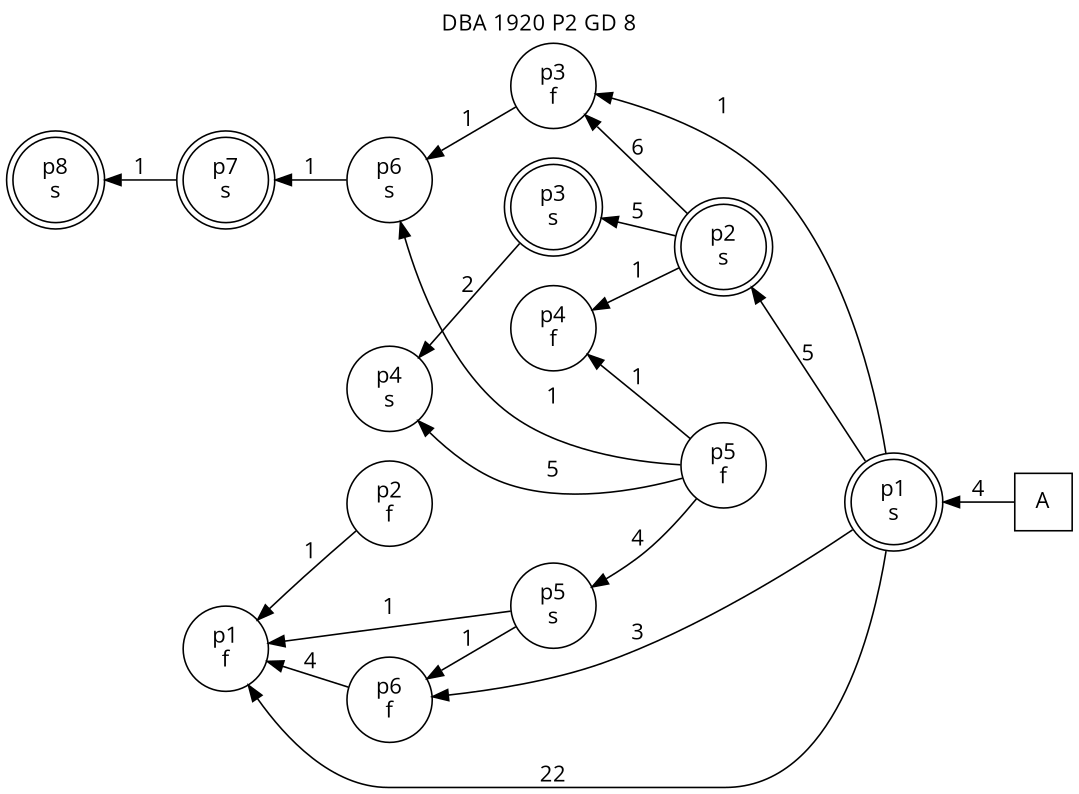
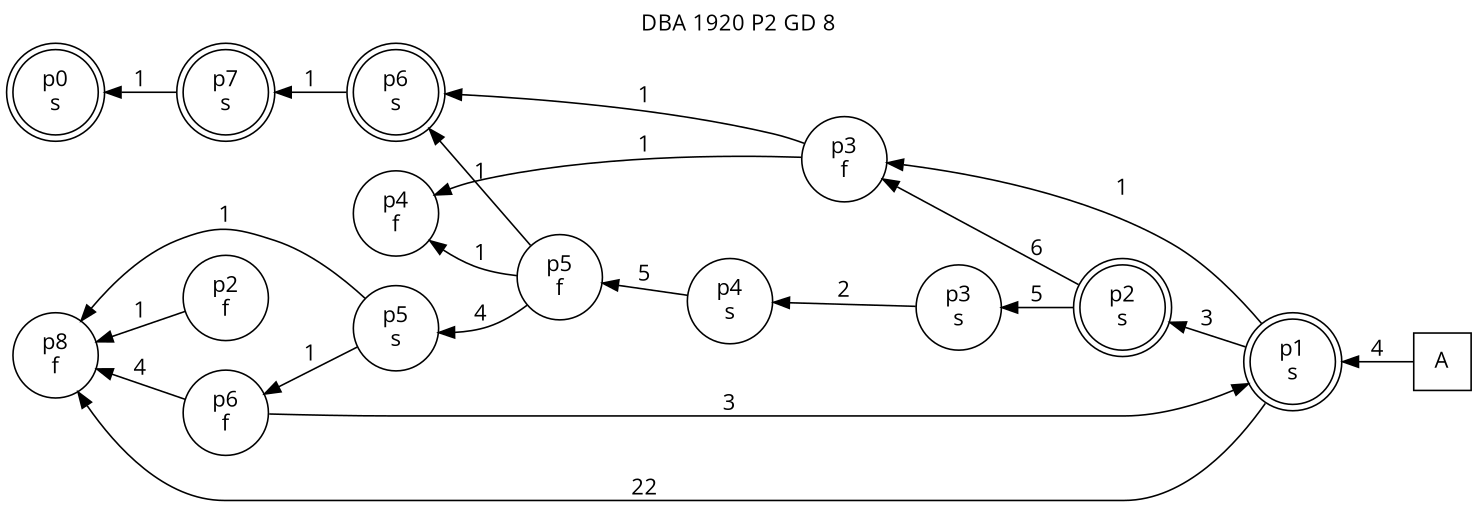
node "p8 s": label "p8 s" -> "p0 s"
node "p6 s": shape circle -> doublecircle
node "p3 s": shape doublecircle -> circle
edge "p2 s" -> "p4 f": now "p3 f" -> "p4 f"
edge "p1 s" -> "p2 s": label "5" -> "3"
edge "p5 f" -> "p4 s": reversed
edge "p1 s" -> "p6 f": reversed
node "p1 f": label "p1 f" -> "p8 f"
